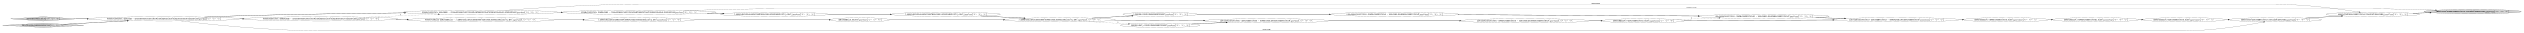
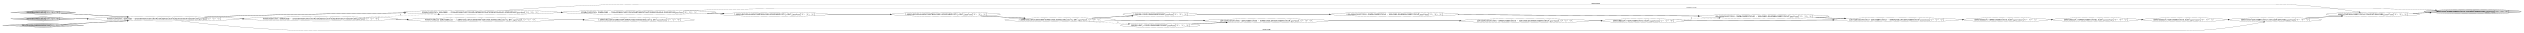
node "dependencyExclusion['1', '0', '0']": added
node "upstreamBuild.delete()@@@7@@@['1', '1', '0']": removed
